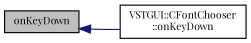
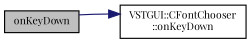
edge "VSTGUI::CFontChooser ::onKeyDown" -> "onKeyDown": reversed
